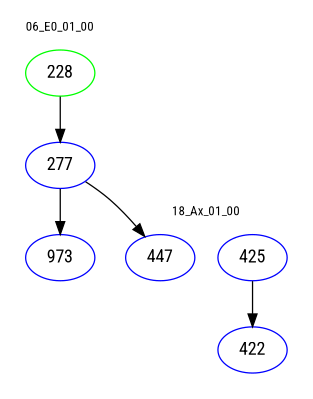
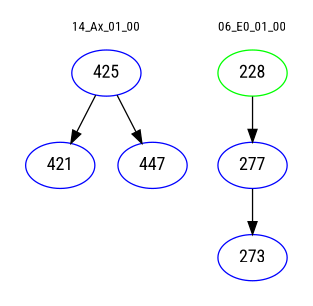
cluster "18_Ax_01_00": label "18_Ax_01_00" -> "14_Ax_01_00"
edge "277" -> "447": now "425" -> "447"
node "973": label "973" -> "273"
node "422": label "422" -> "421"
